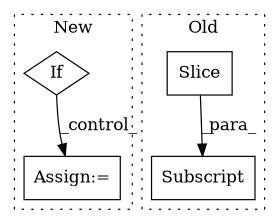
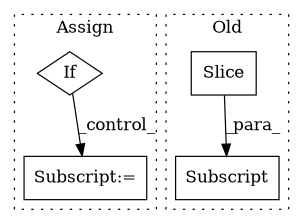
cluster "New": label "New" -> "Assign"
node "Assign:=": label "Assign:=" -> "Subscript:="
